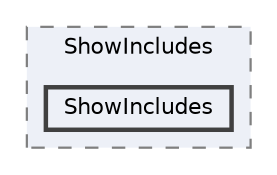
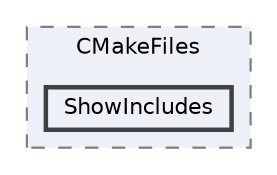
cluster "ShowIncludes": label "ShowIncludes" -> "CMakeFiles"
